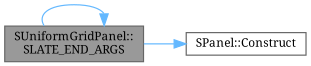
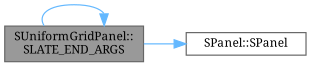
node "SPanel::Construct": label "SPanel::Construct" -> "SPanel::SPanel"
